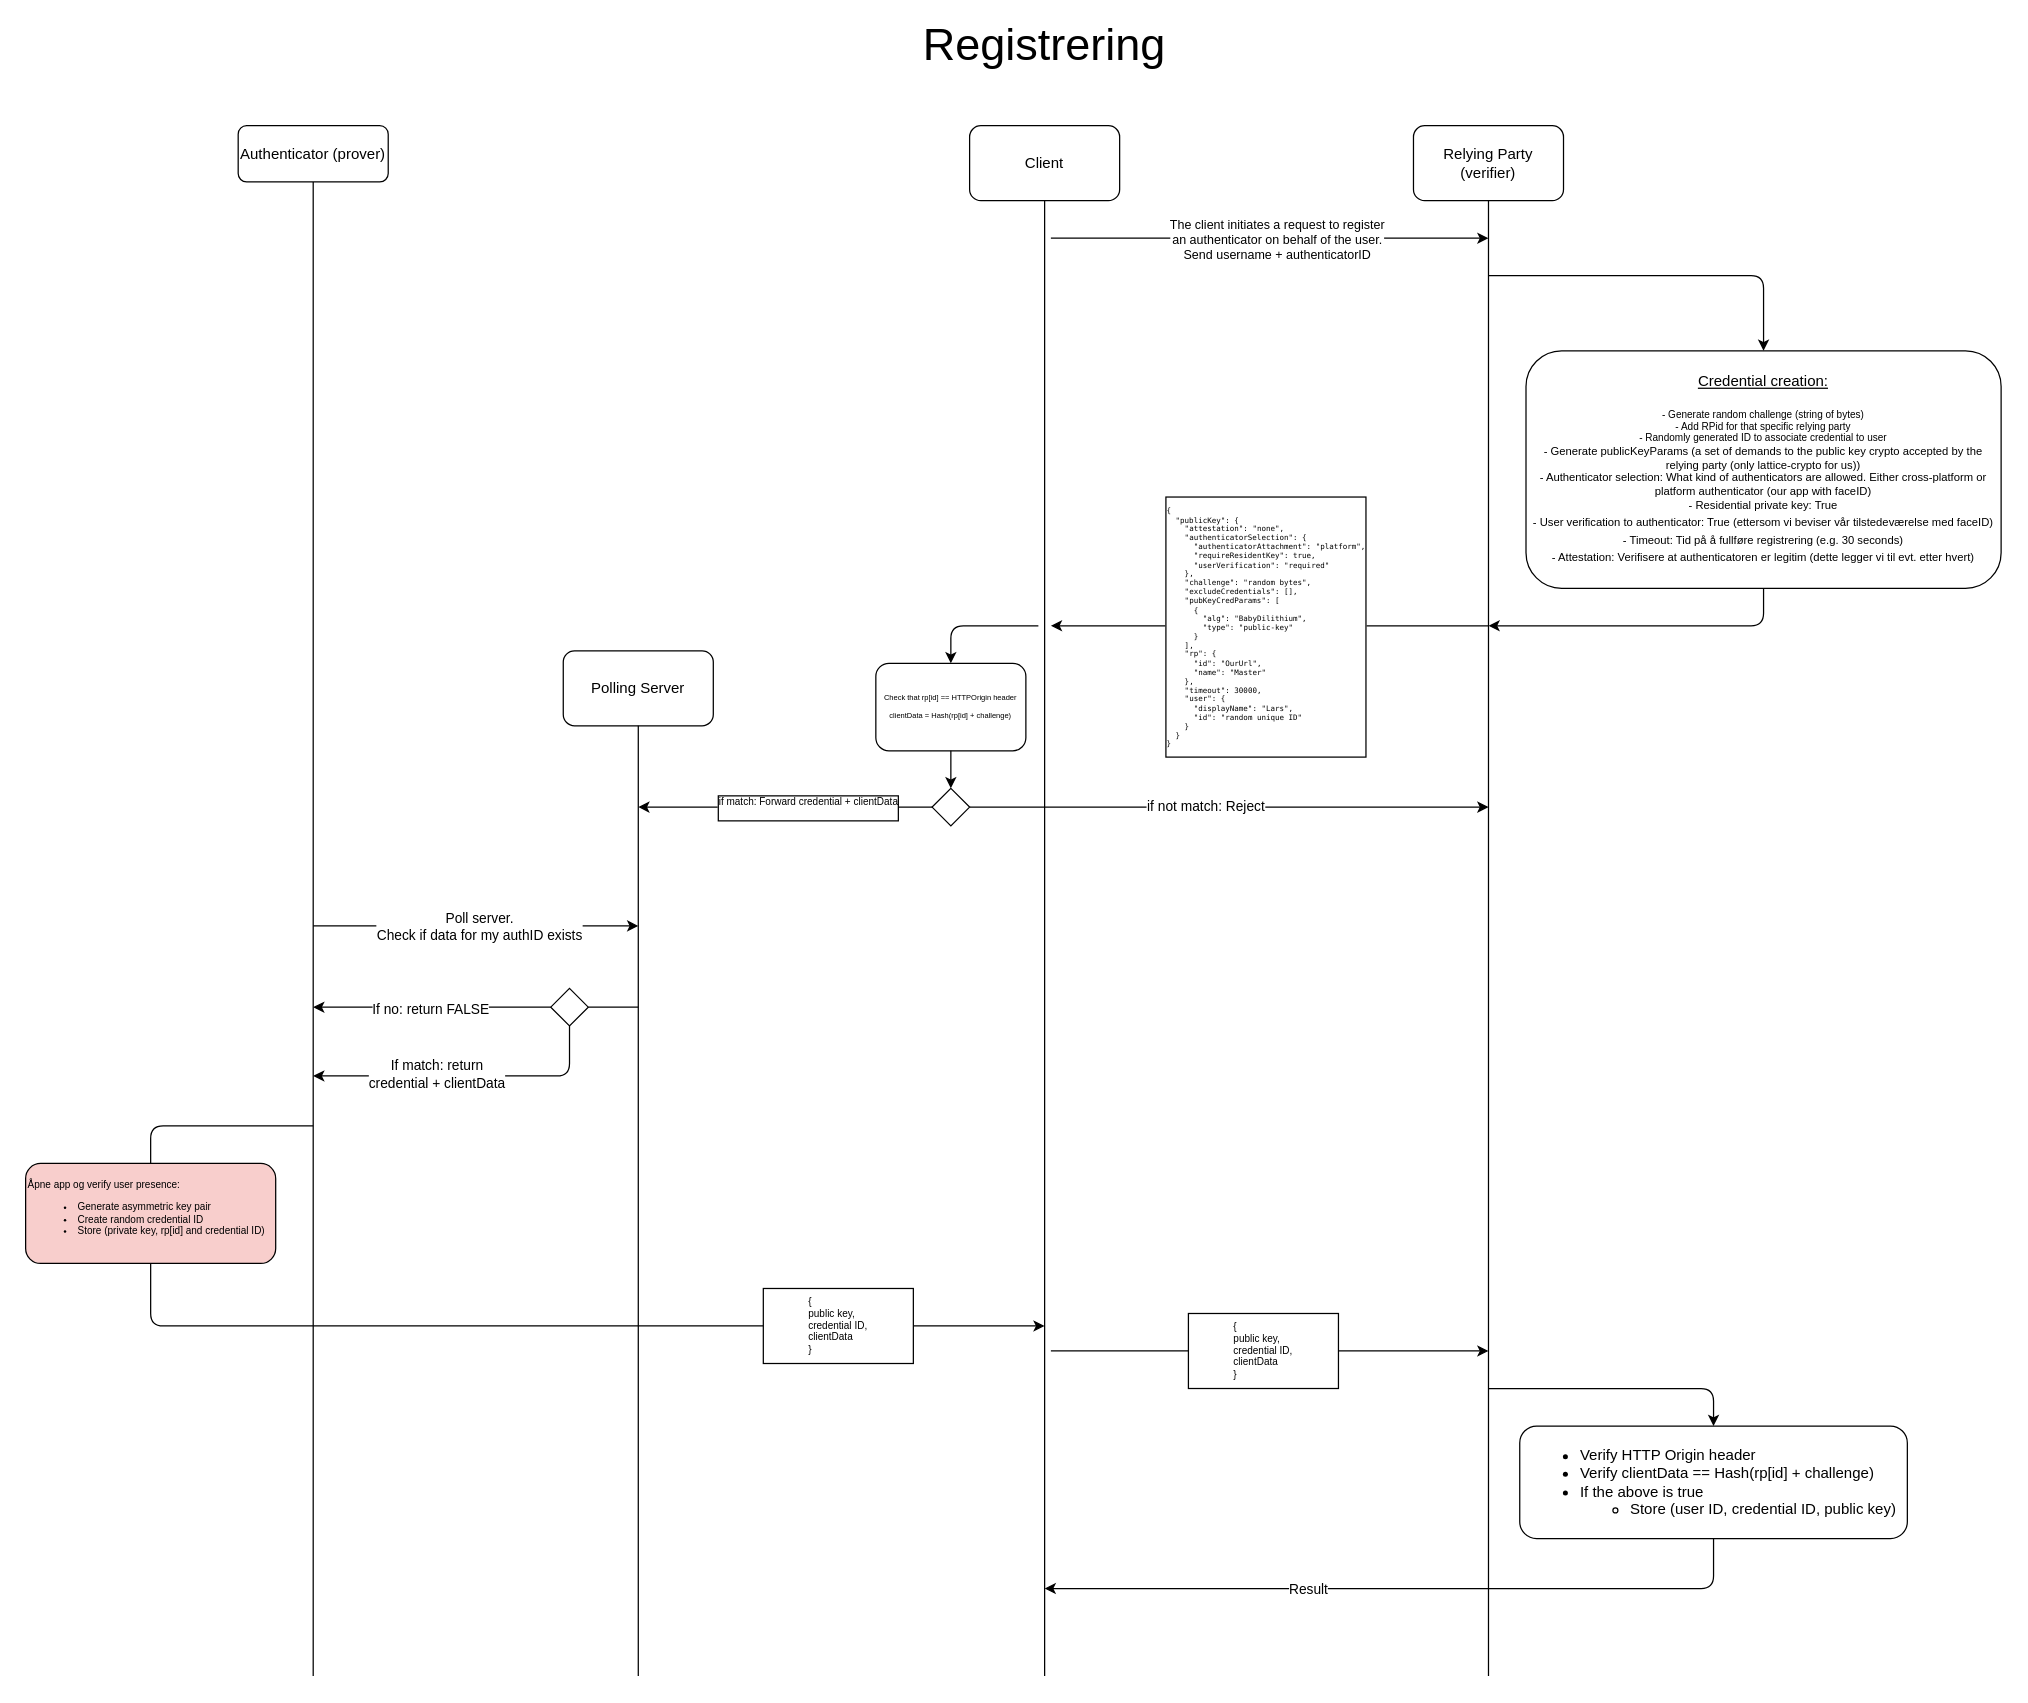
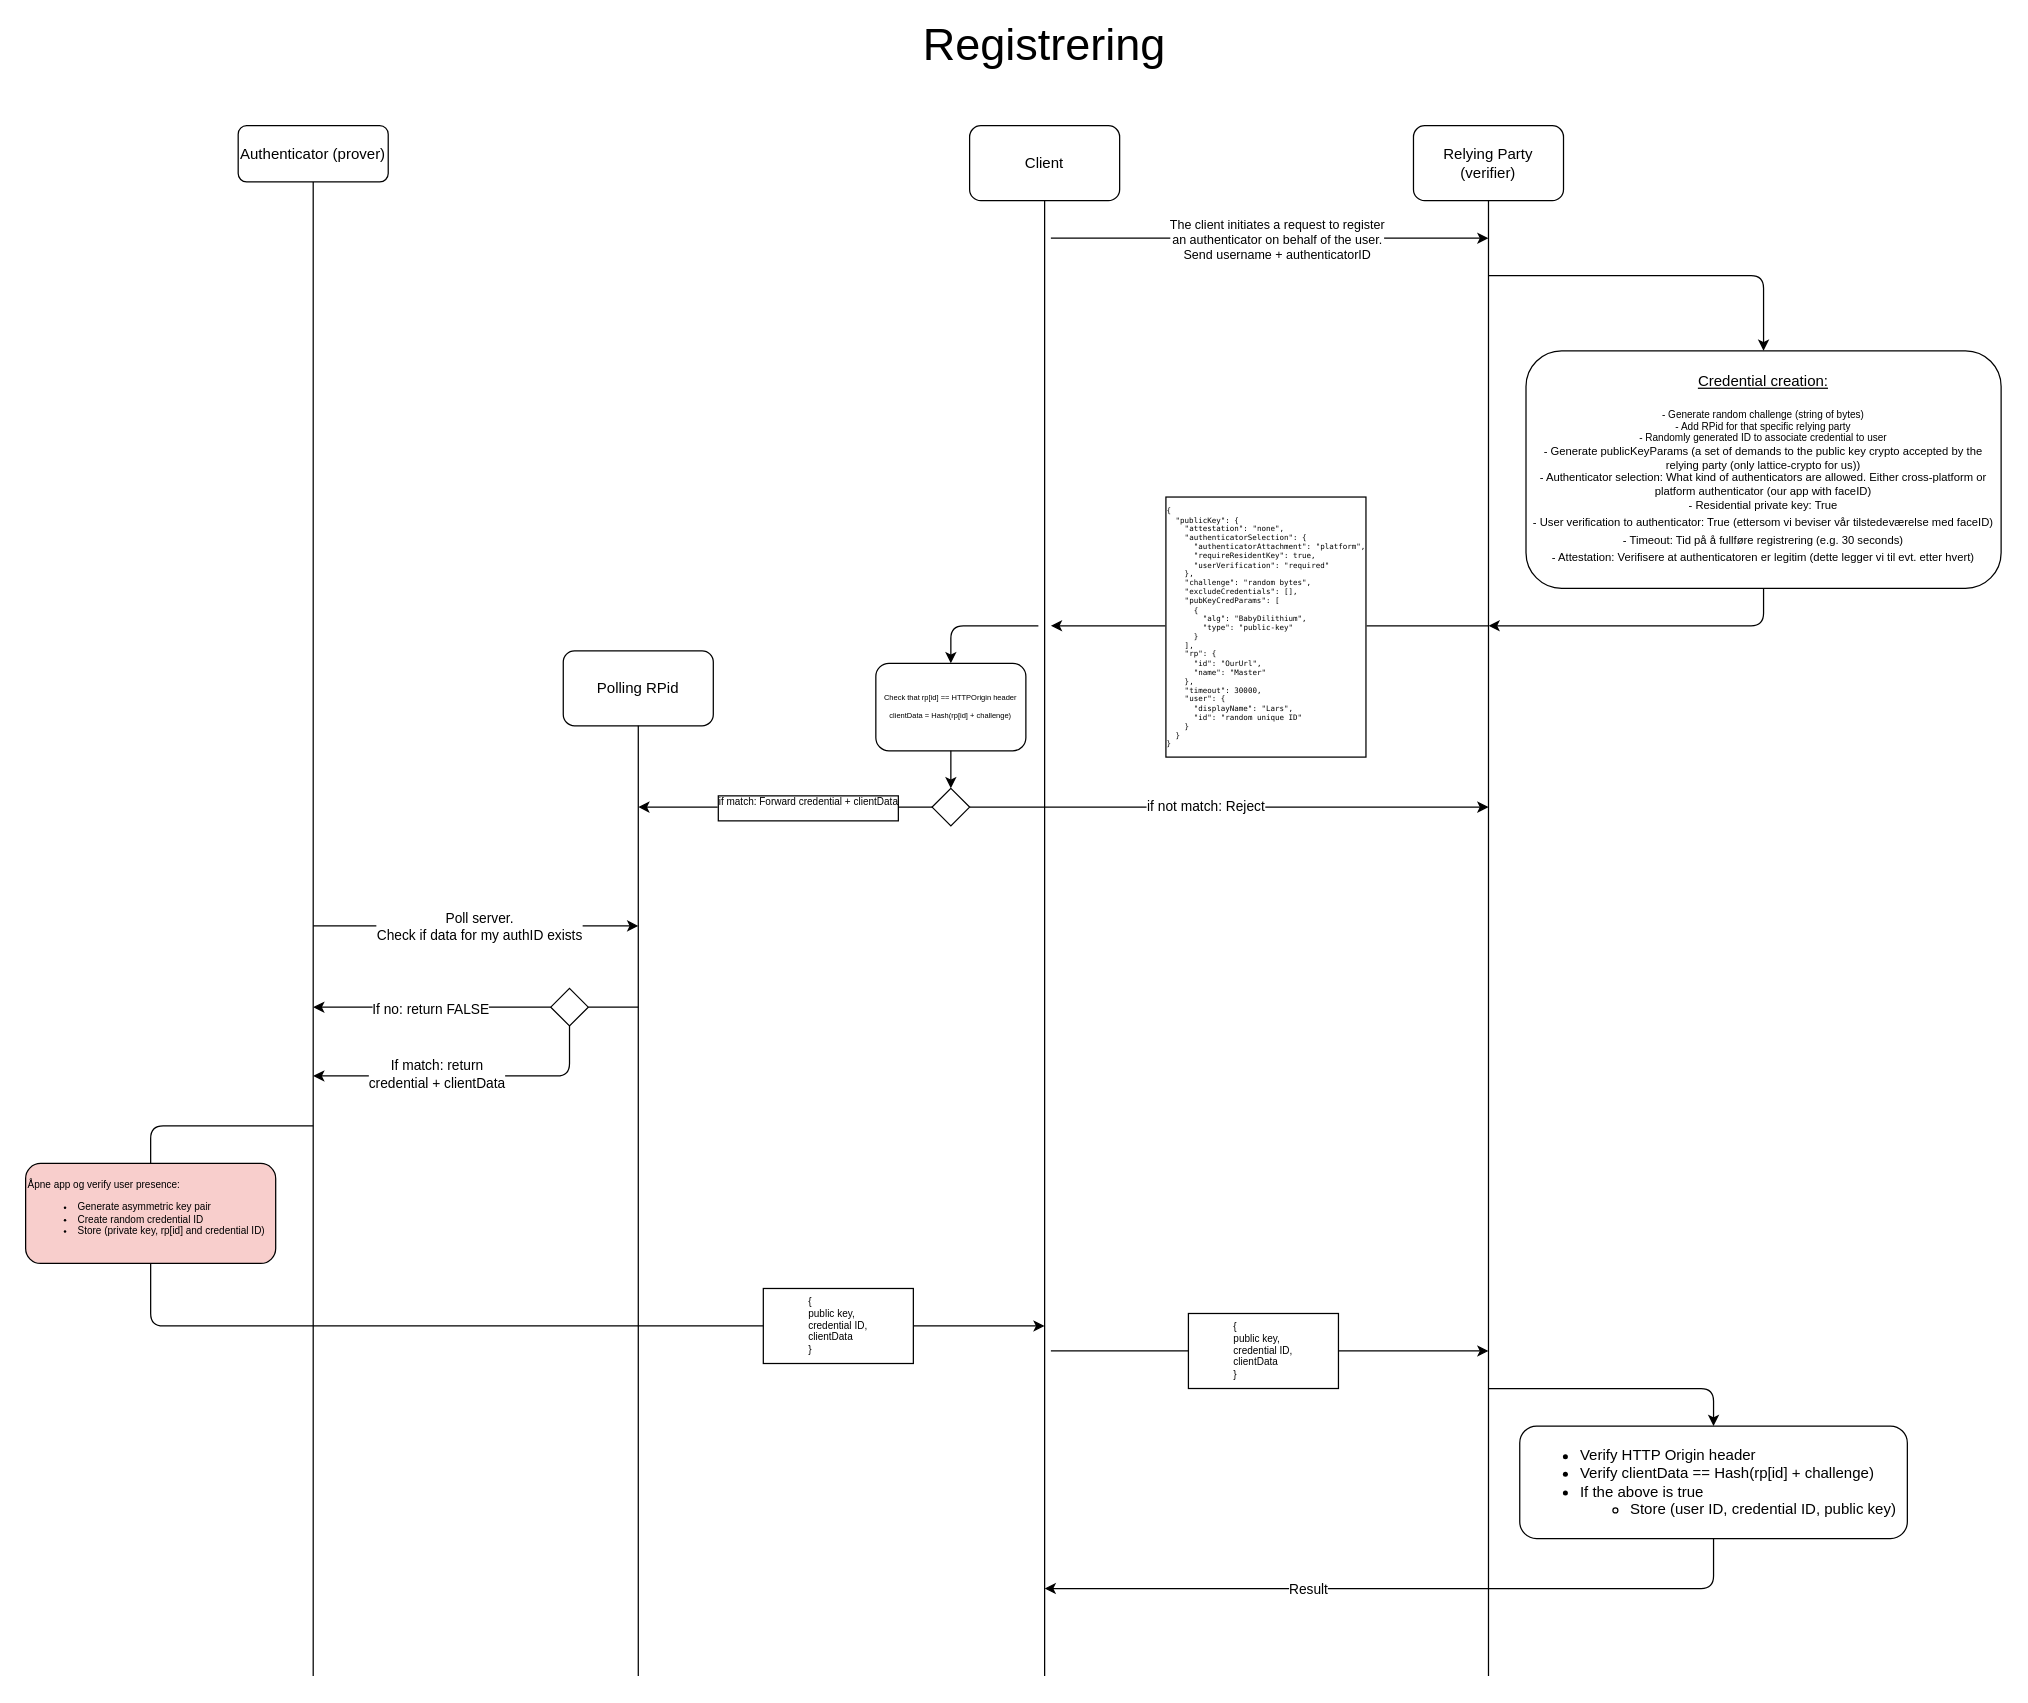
node "Polling Server": label "Polling Server" -> "Polling RPid"
